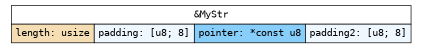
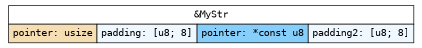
node "&MyStr": text "length: usize" -> "pointer: usize"
